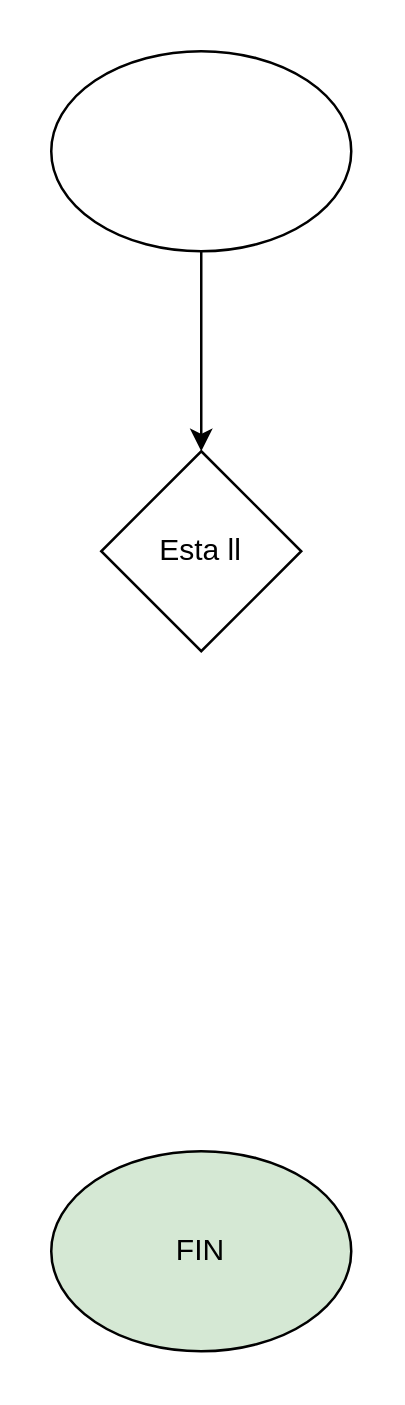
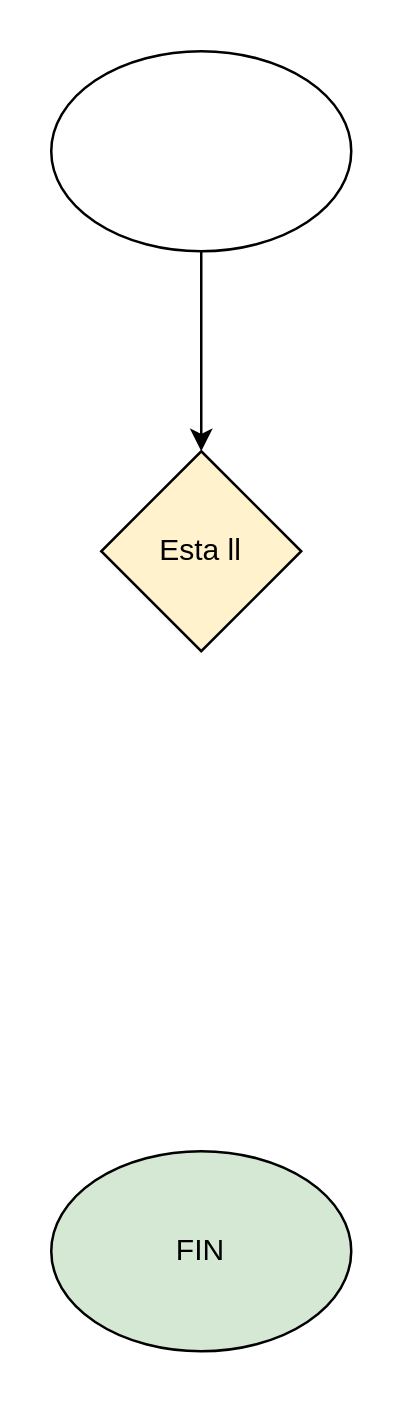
node "Esta ll": fillcolor #ffffff -> #fff2cc
